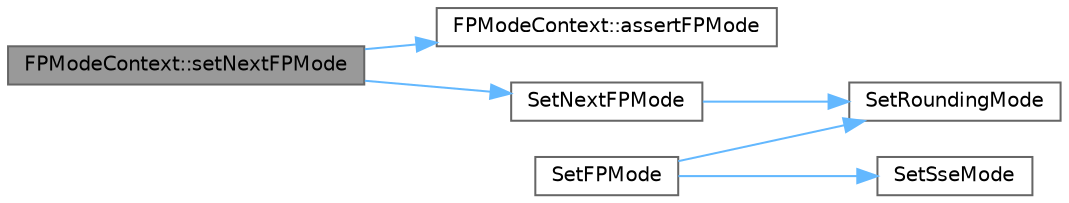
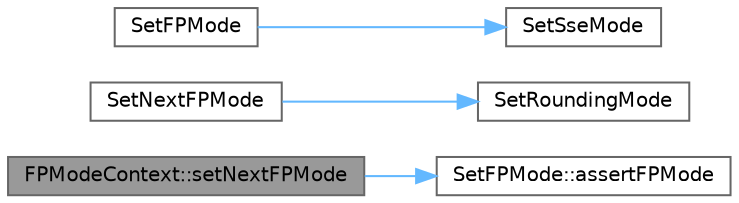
node "FPModeContext::assertFPMode": label "FPModeContext::assertFPMode" -> "SetFPMode::assertFPMode"
edge "FPModeContext::setNextFPMode" -> "SetNextFPMode": removed
edge "SetFPMode" -> "SetRoundingMode": removed
